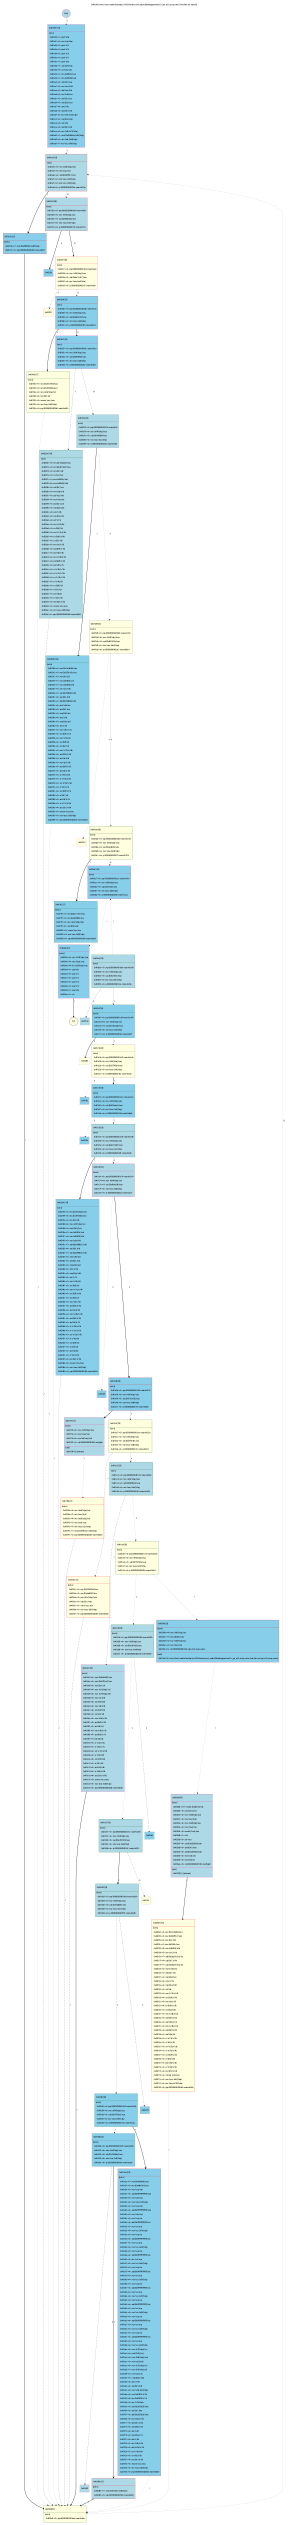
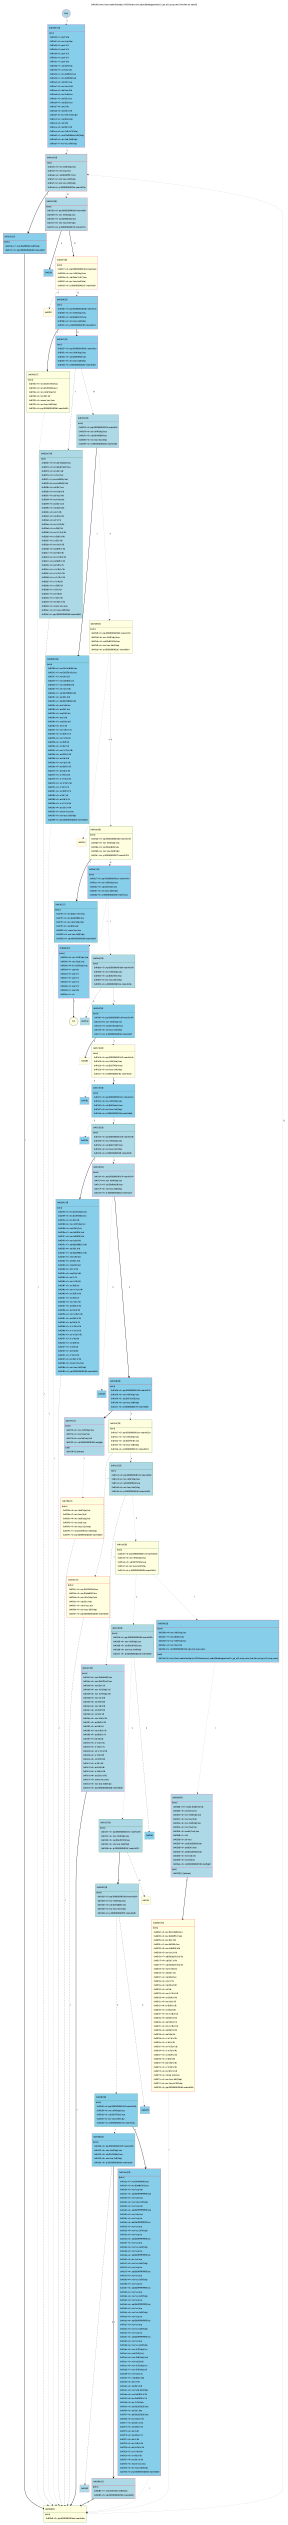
edge "0x401be3 [28]" -> "0x401bc7 [28]": reversed
